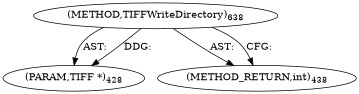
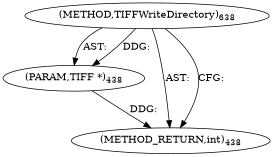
node "(PARAM,TIFF *)": text "428" -> "438"
edge "(PARAM,TIFF *)" -> "(METHOD_RETURN,int)": added, label "DDG:"
